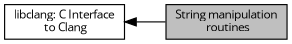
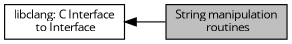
node "libclang: C Interface to Clang": label "libclang: C Interface to Clang" -> "libclang: C Interface to Interface"
